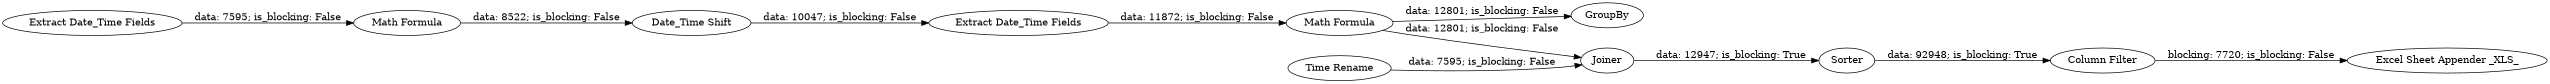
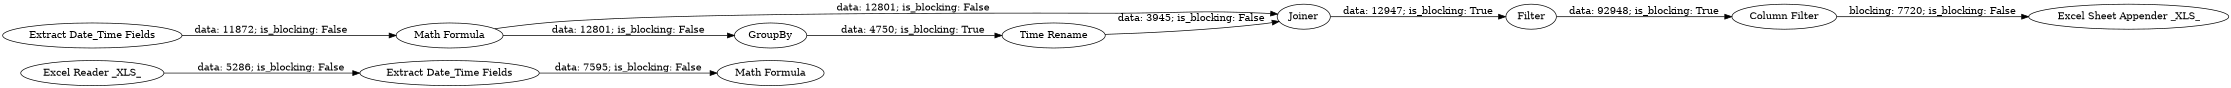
node "Date_Time Shift": removed
edge "GroupBy" -> "Time Rename": added, label "data: 4750; is_blocking: True"
node "Sorter": label "Sorter" -> "Filter"
edge "Time Rename" -> "Joiner": label "data: 7595; is_blocking: False" -> "data: 3945; is_blocking: False"
node "Excel Reader _XLS_": added
